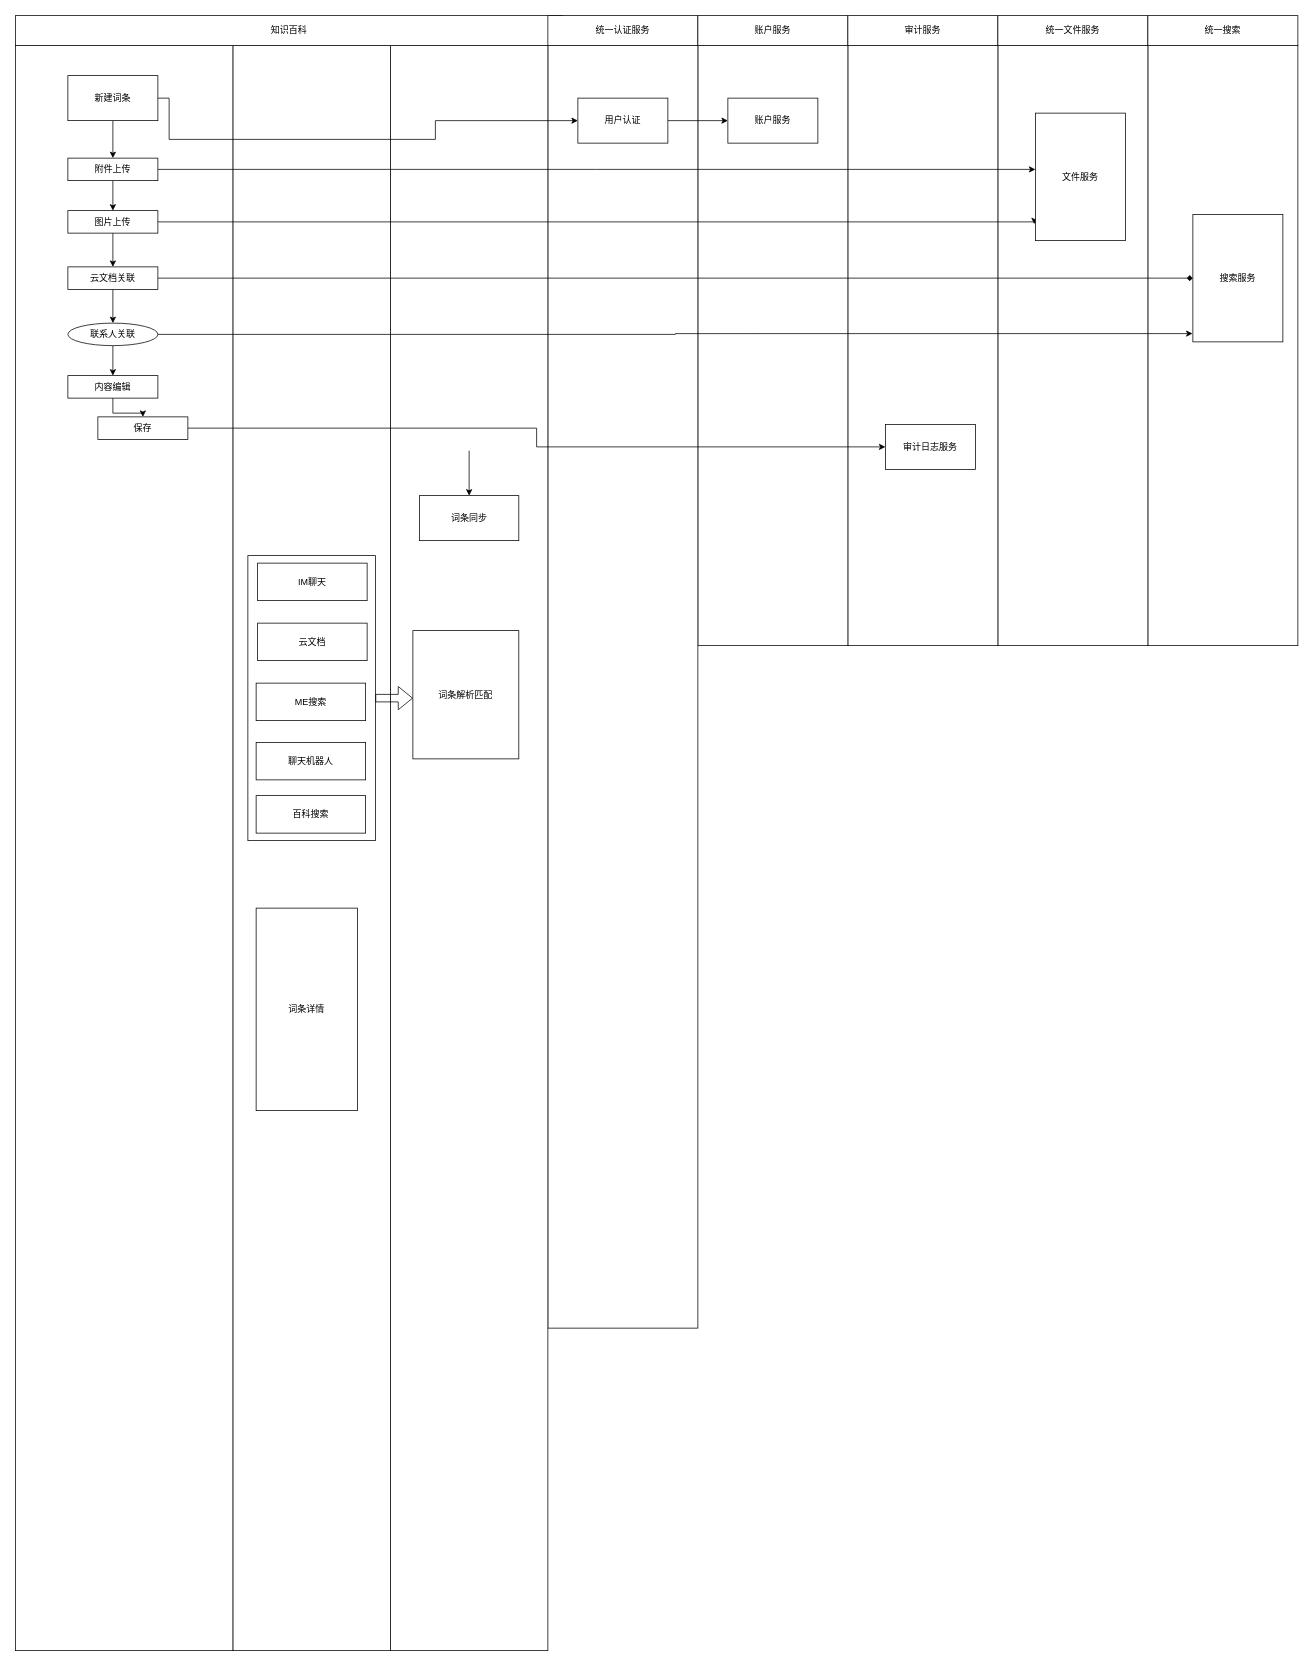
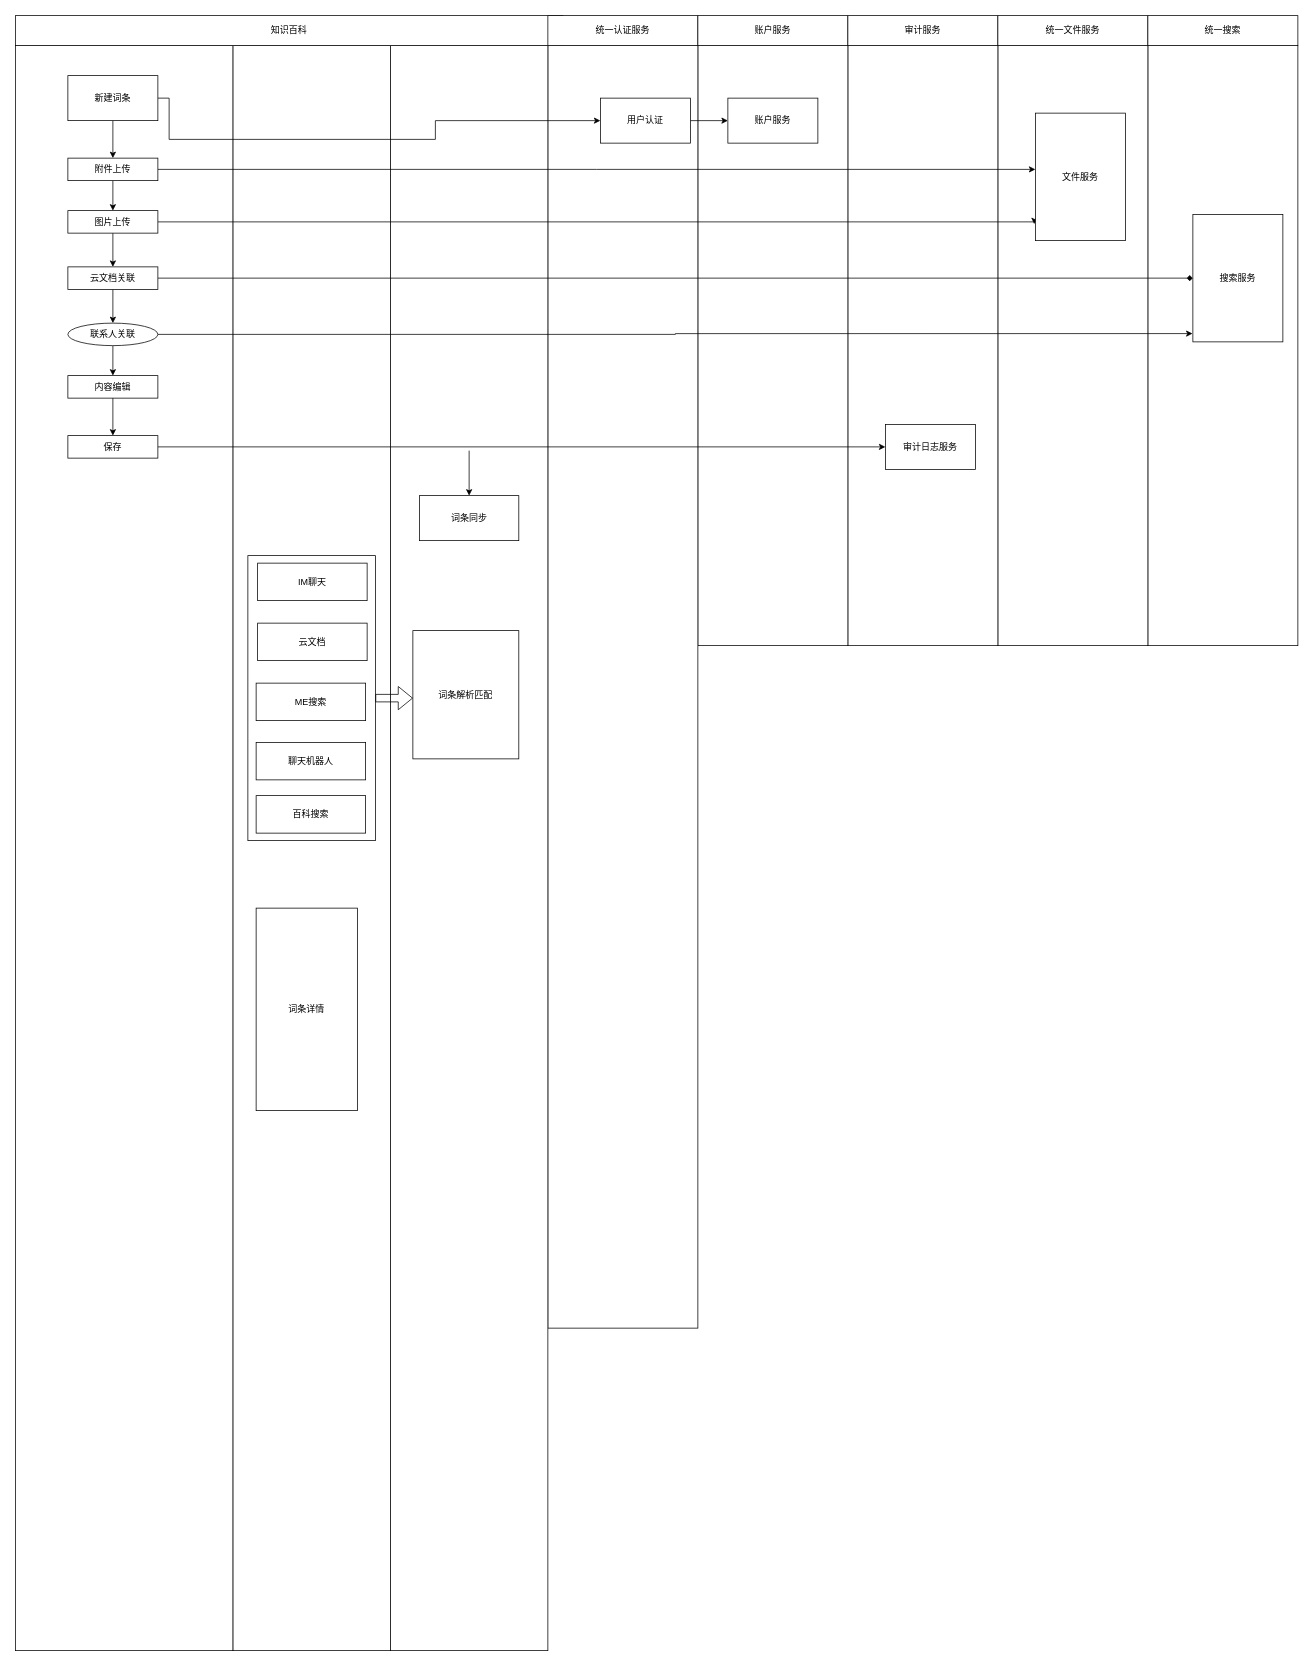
node "用户认证": moved (623, 120) -> (645, 120)
node "保存": moved (143, 428) -> (113, 447)
